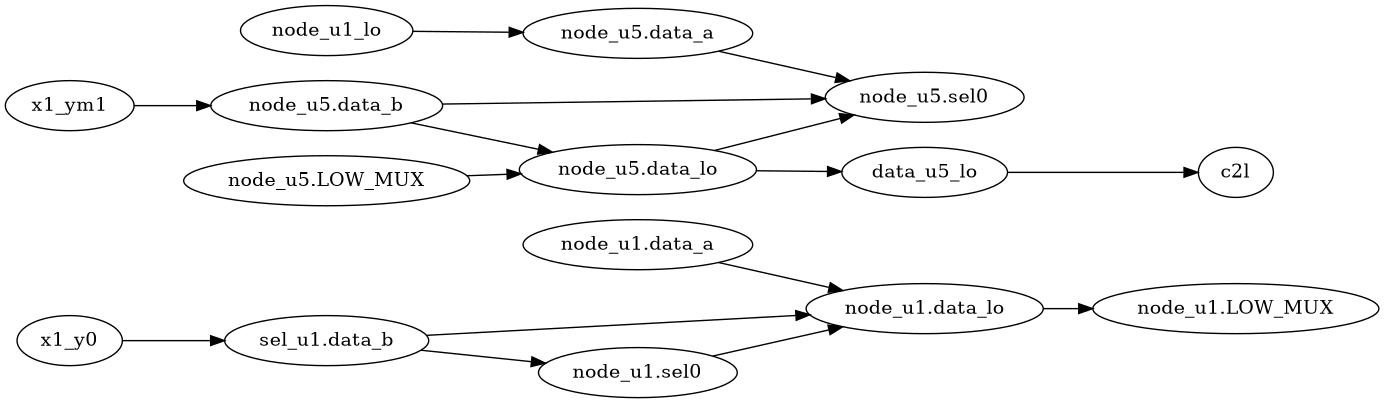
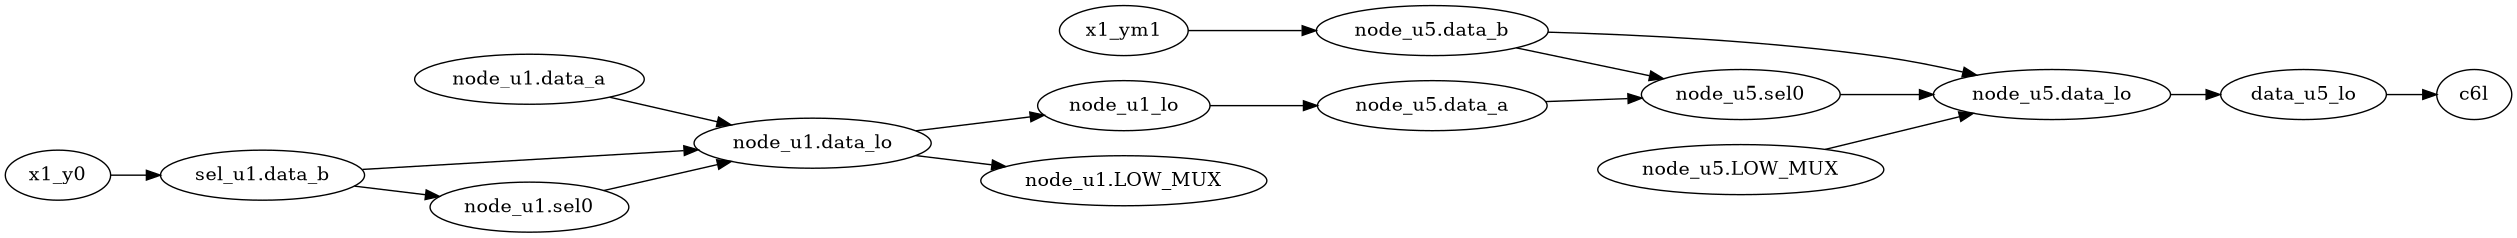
edge "node_u1.data_lo" -> "node_u1_lo": added
edge "node_u5.data_lo" -> "node_u5.sel0": reversed
node "c2l": label "c2l" -> "c6l"
